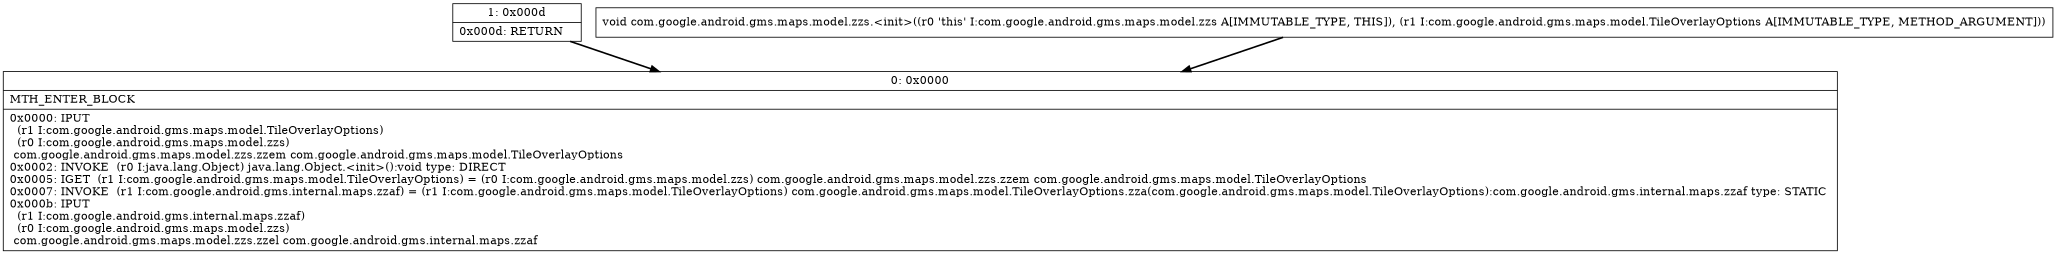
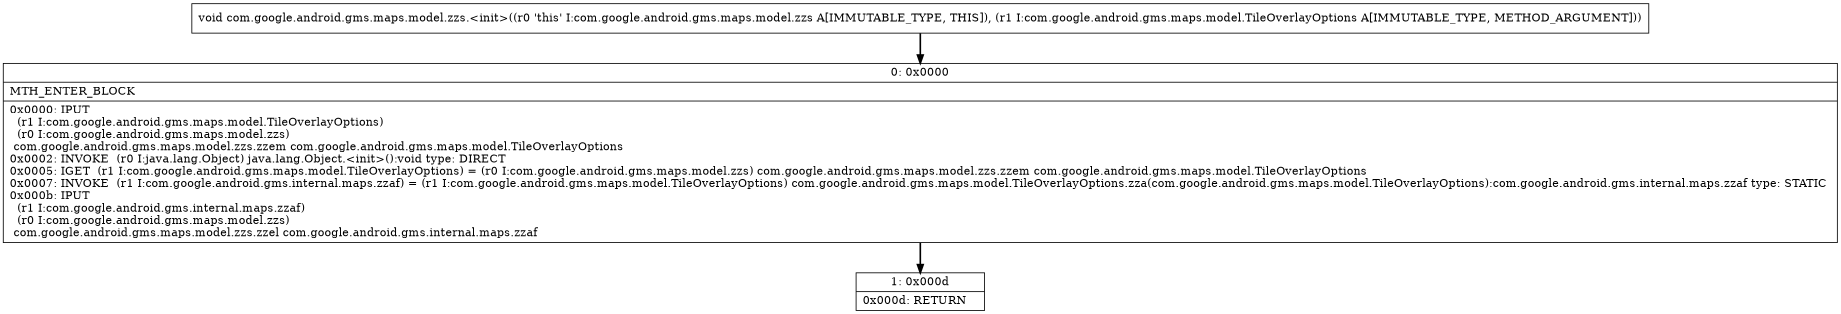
edge "1: 0x000d" -> "0: 0x0000": reversed
